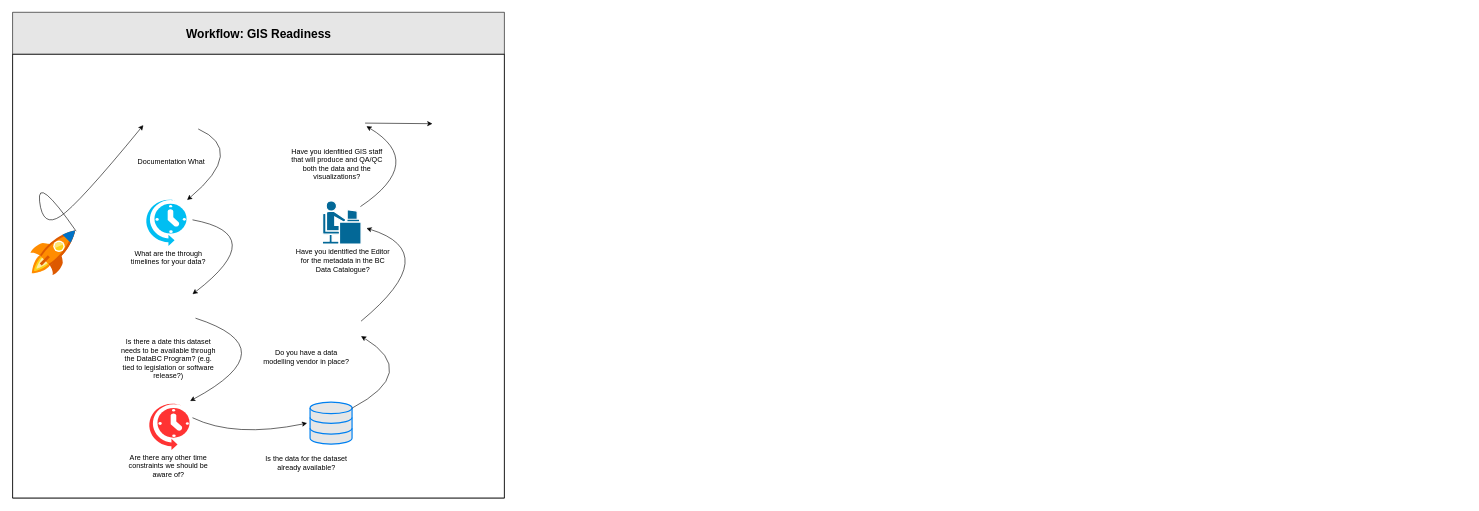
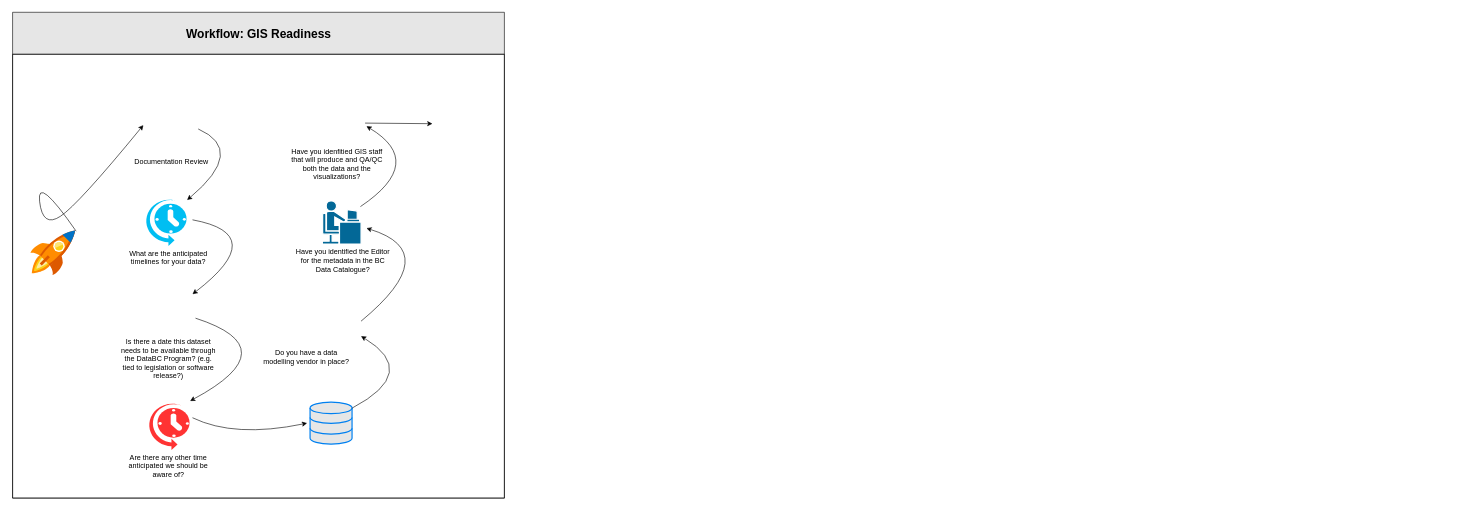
node "Documentation What": label "Documentation What" -> "Documentation Review"
node "What are the through timelines for your data?": label "What are the through timelines for your data?" -> "What are the anticipated timelines for your data?"
node "Is the data for the dataset already available?": removed
node "Are there any other time constraints we should be aware of?": label "Are there any other time constraints we should be aware of?" -> "Are there any other time anticipated we should be aware of?"
